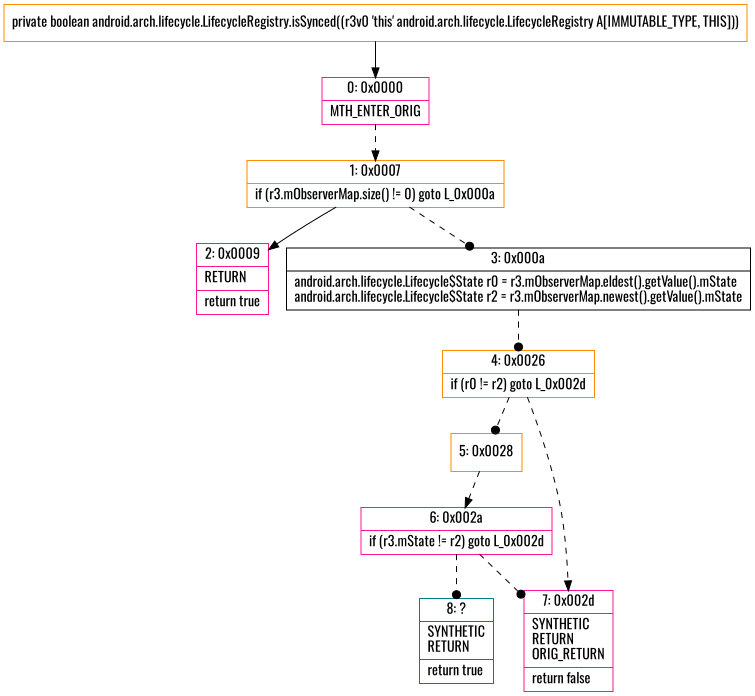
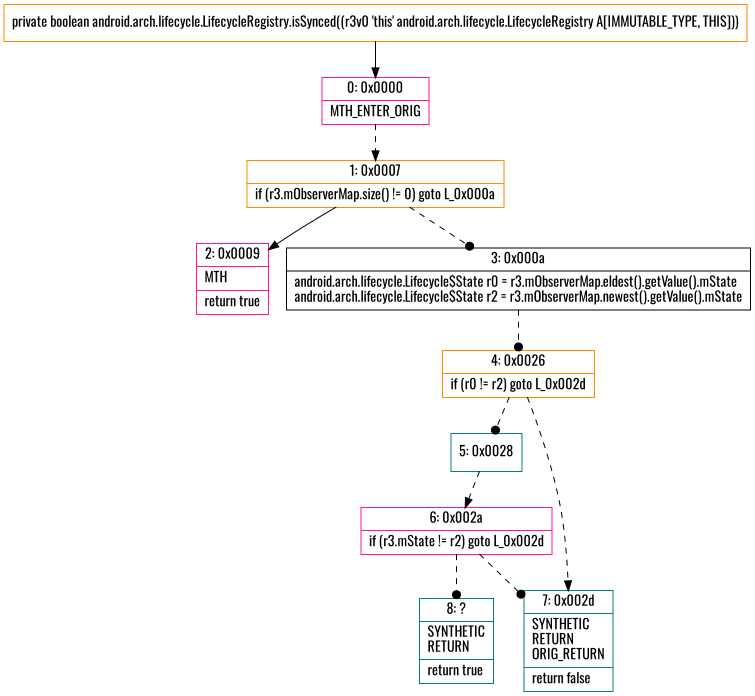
node "2: 0x0009": text "RETURN" -> "MTH"
node "5: 0x0028": color darkorange -> teal
node "7: 0x002d": color deeppink -> teal
